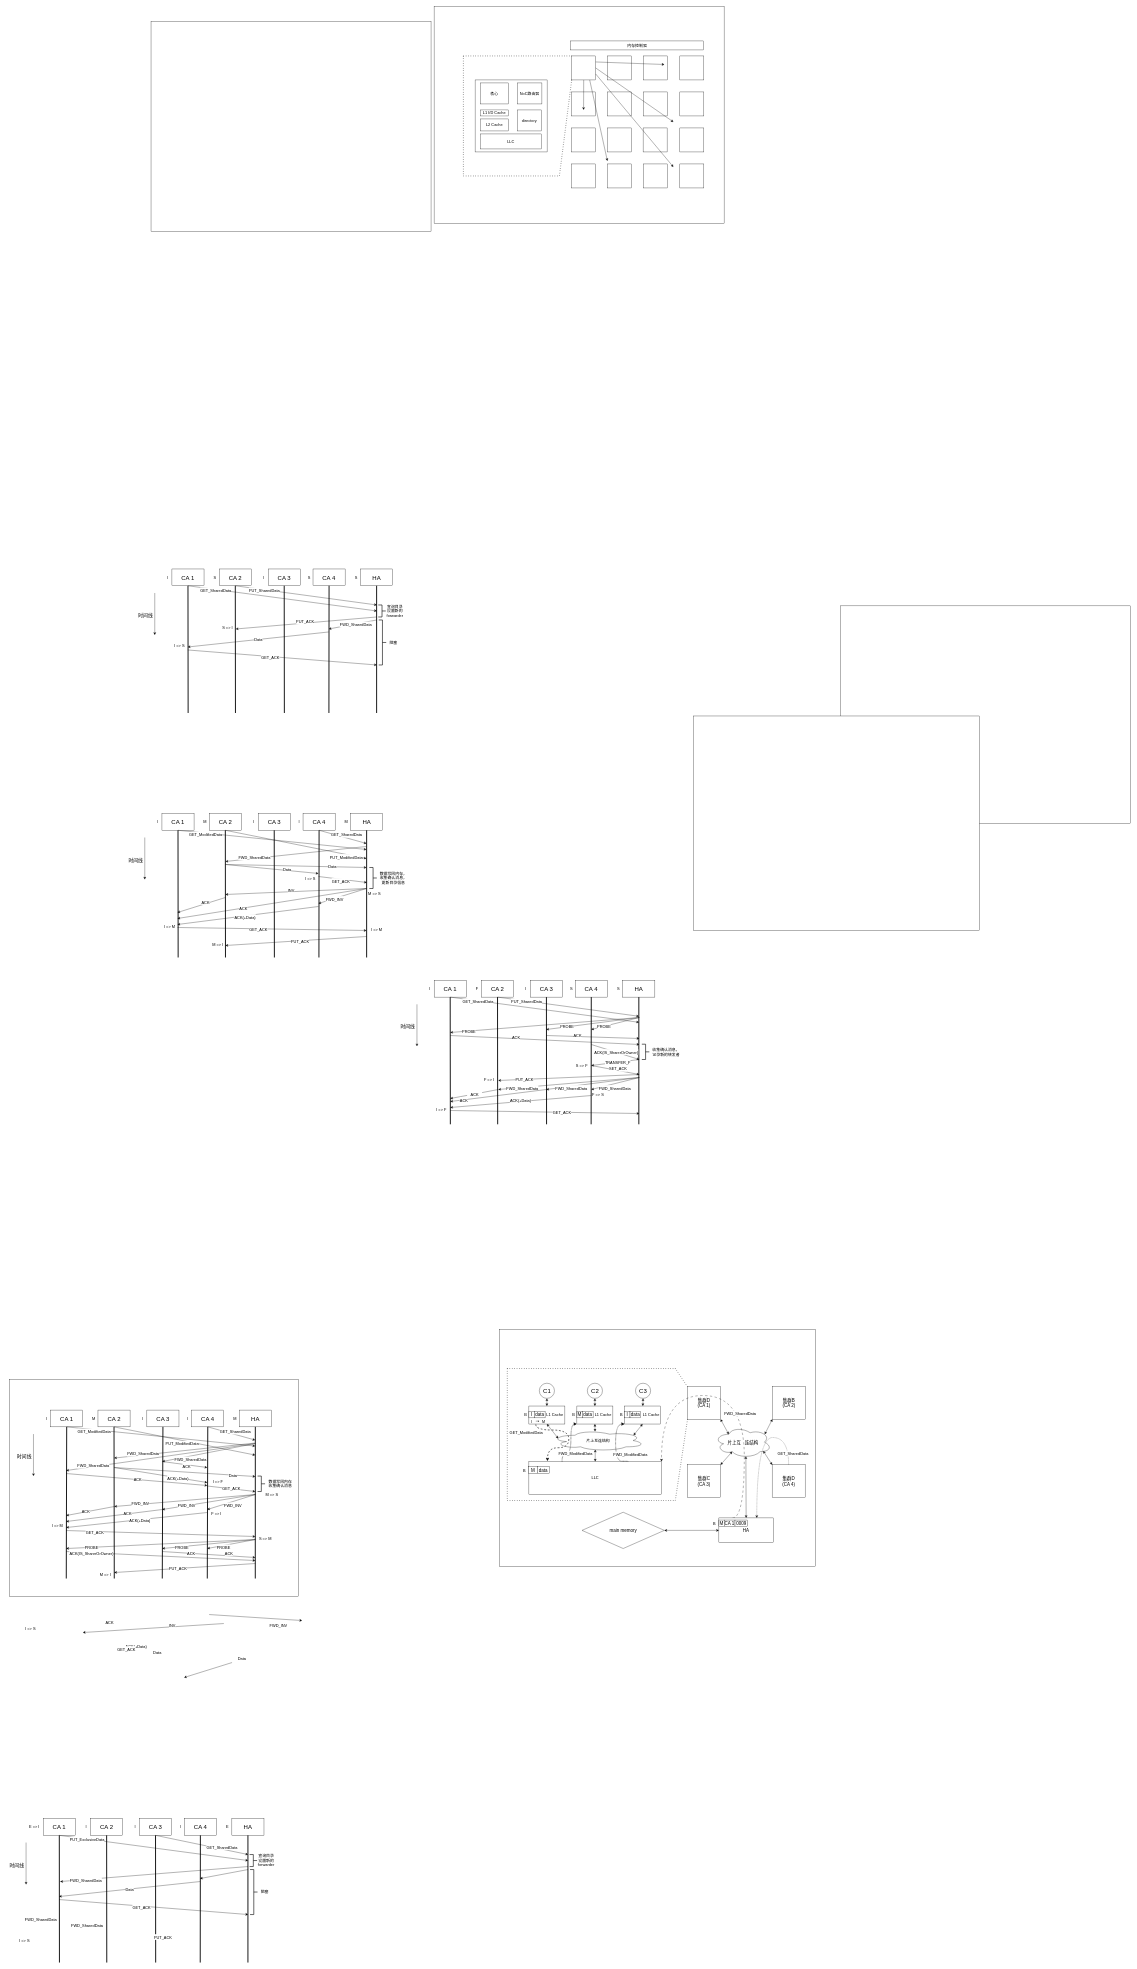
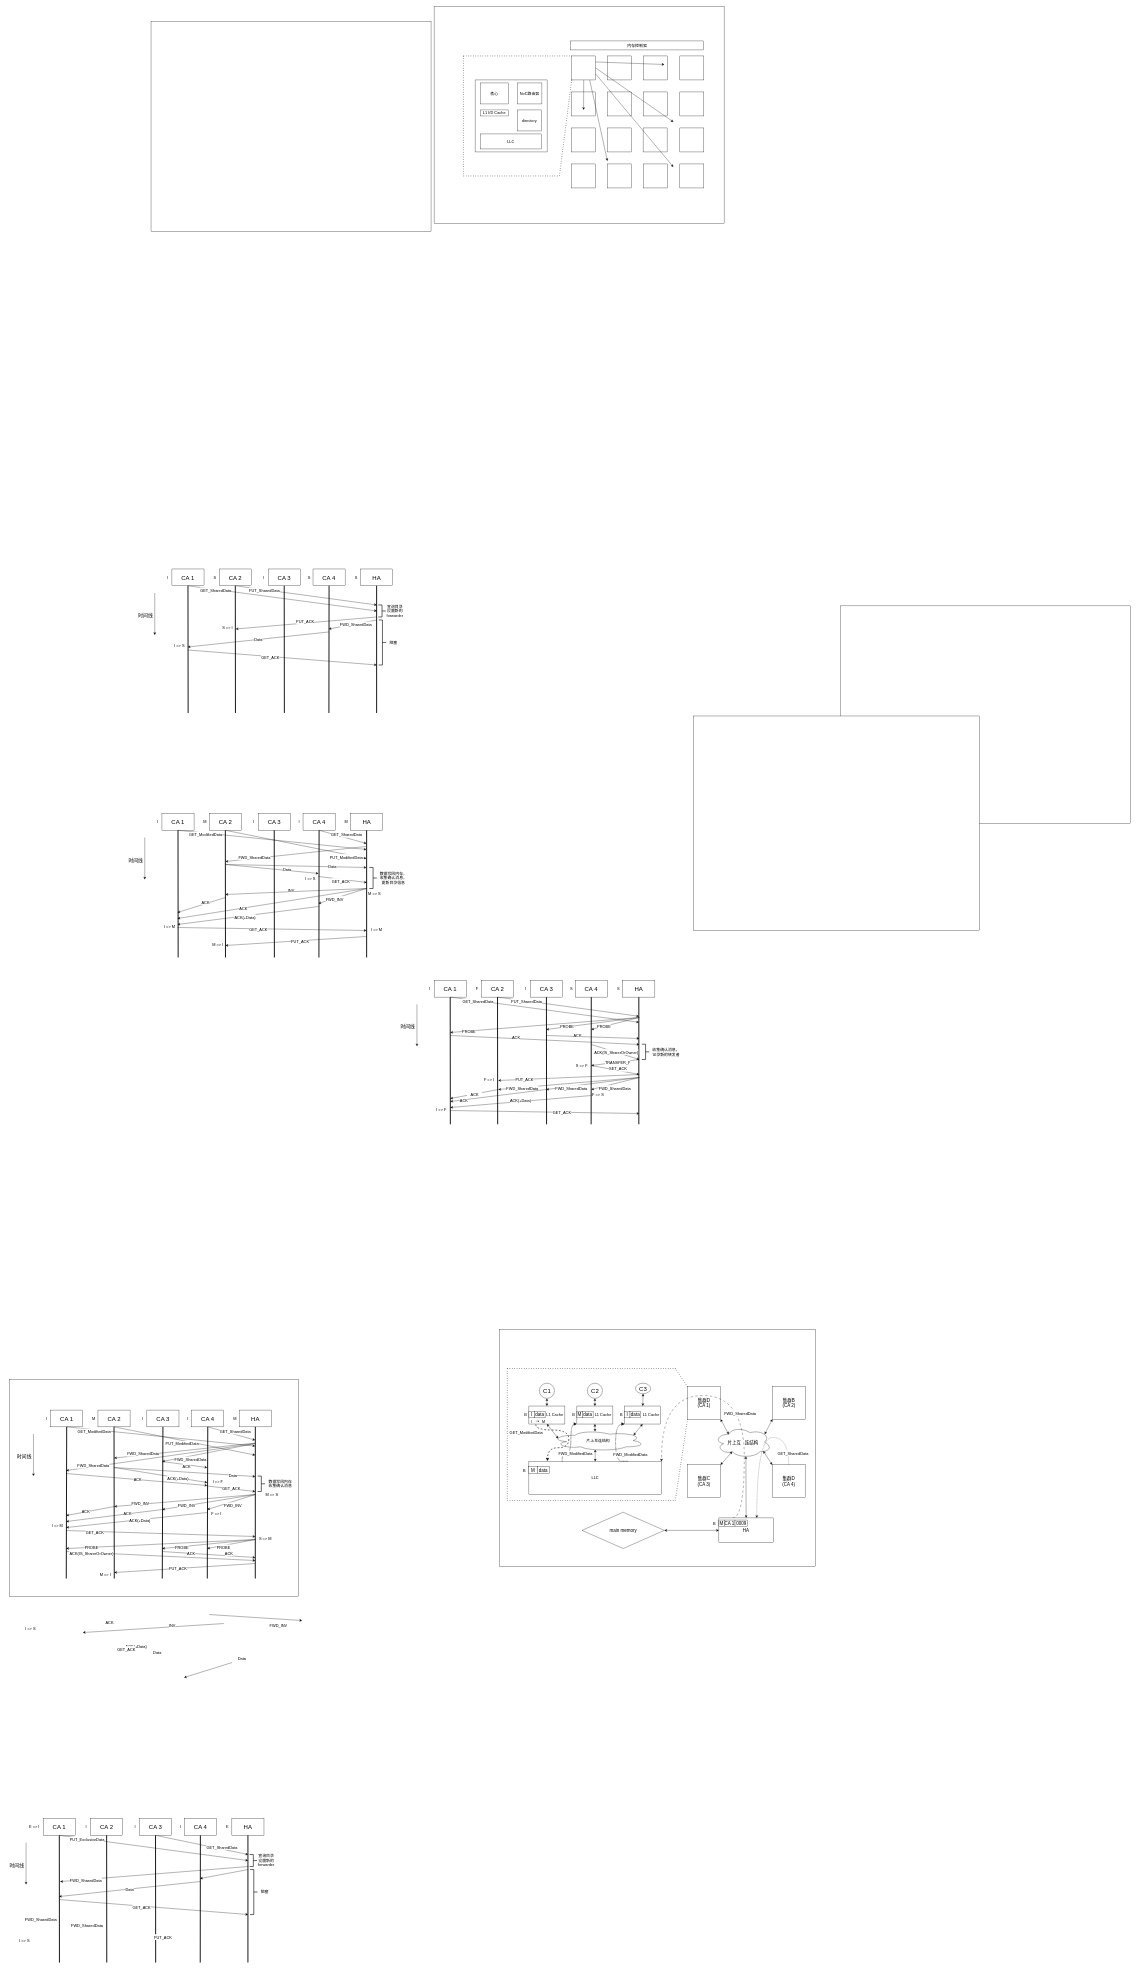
node "L2 Cache": removed
node "C3": size 15x15 -> 15x11
